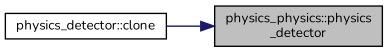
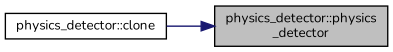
node "physics_physics::physics _detector": label "physics_physics::physics _detector" -> "physics_detector::physics _detector"
